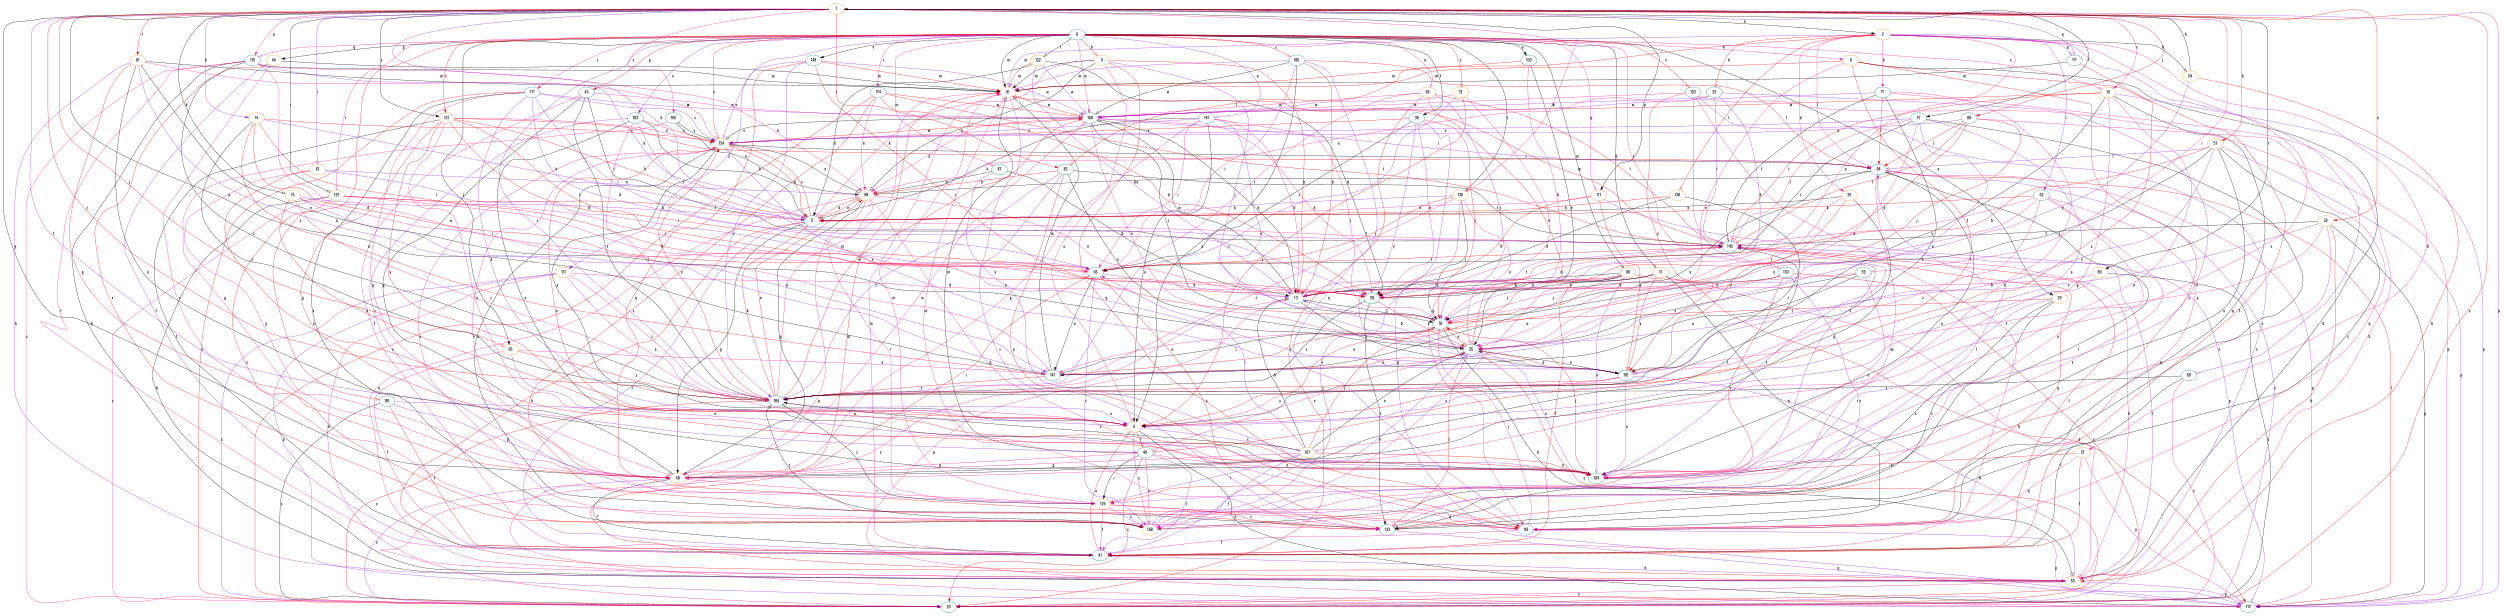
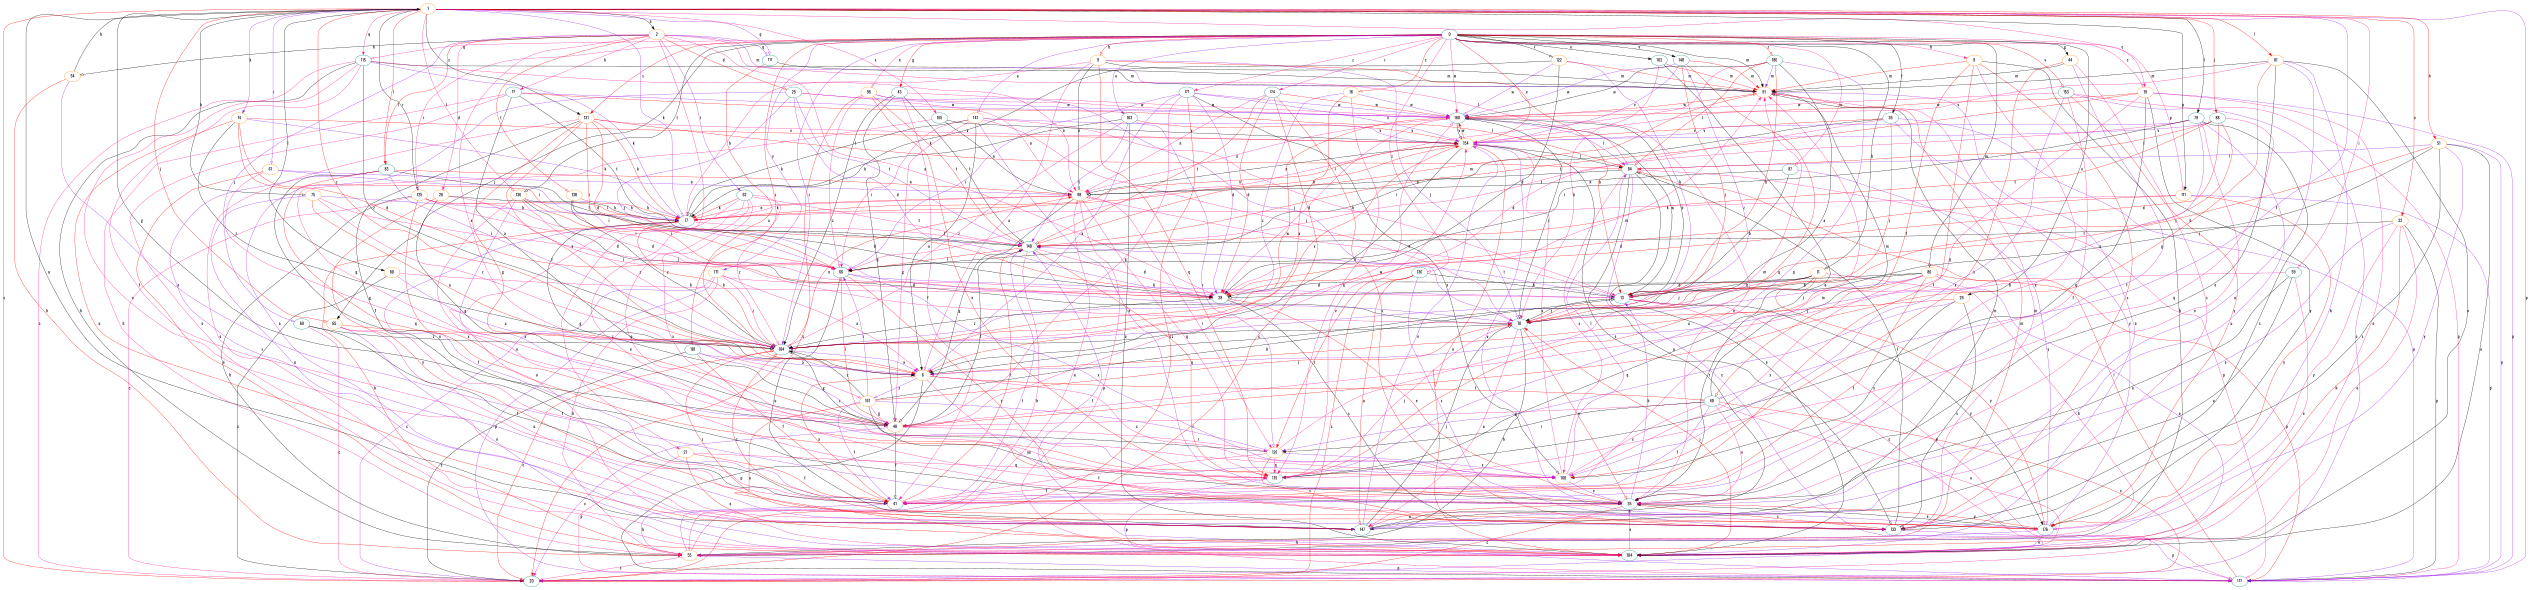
node "142": color teal -> darkorange
edge "98" -> "77": color red -> deeppink
edge "25" -> "70": added, label "j"
edge "147" -> "154": added, label "v"
edge "167" -> "41": arrowhead onormal -> normal
edge "168" -> "184": now "70" -> "184"
